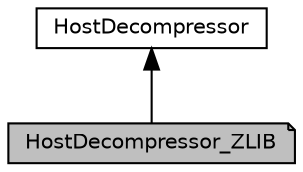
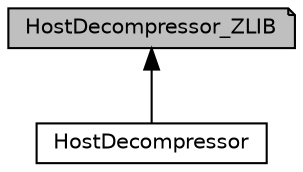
edge "HostDecompressor_ZLIB" -> "HostDecompressor": reversed
